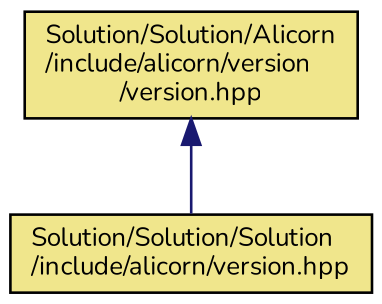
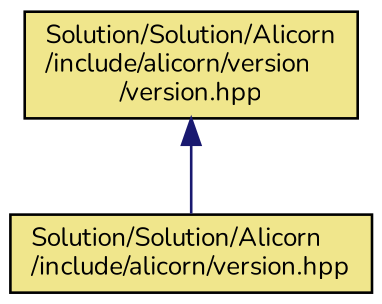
node "Solution/Solution/Solution /include/alicorn/version.hpp": label "Solution/Solution/Solution /include/alicorn/version.hpp" -> "Solution/Solution/Alicorn /include/alicorn/version.hpp"
